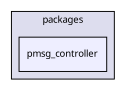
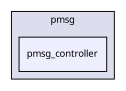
cluster "packages": label "packages" -> "pmsg"
